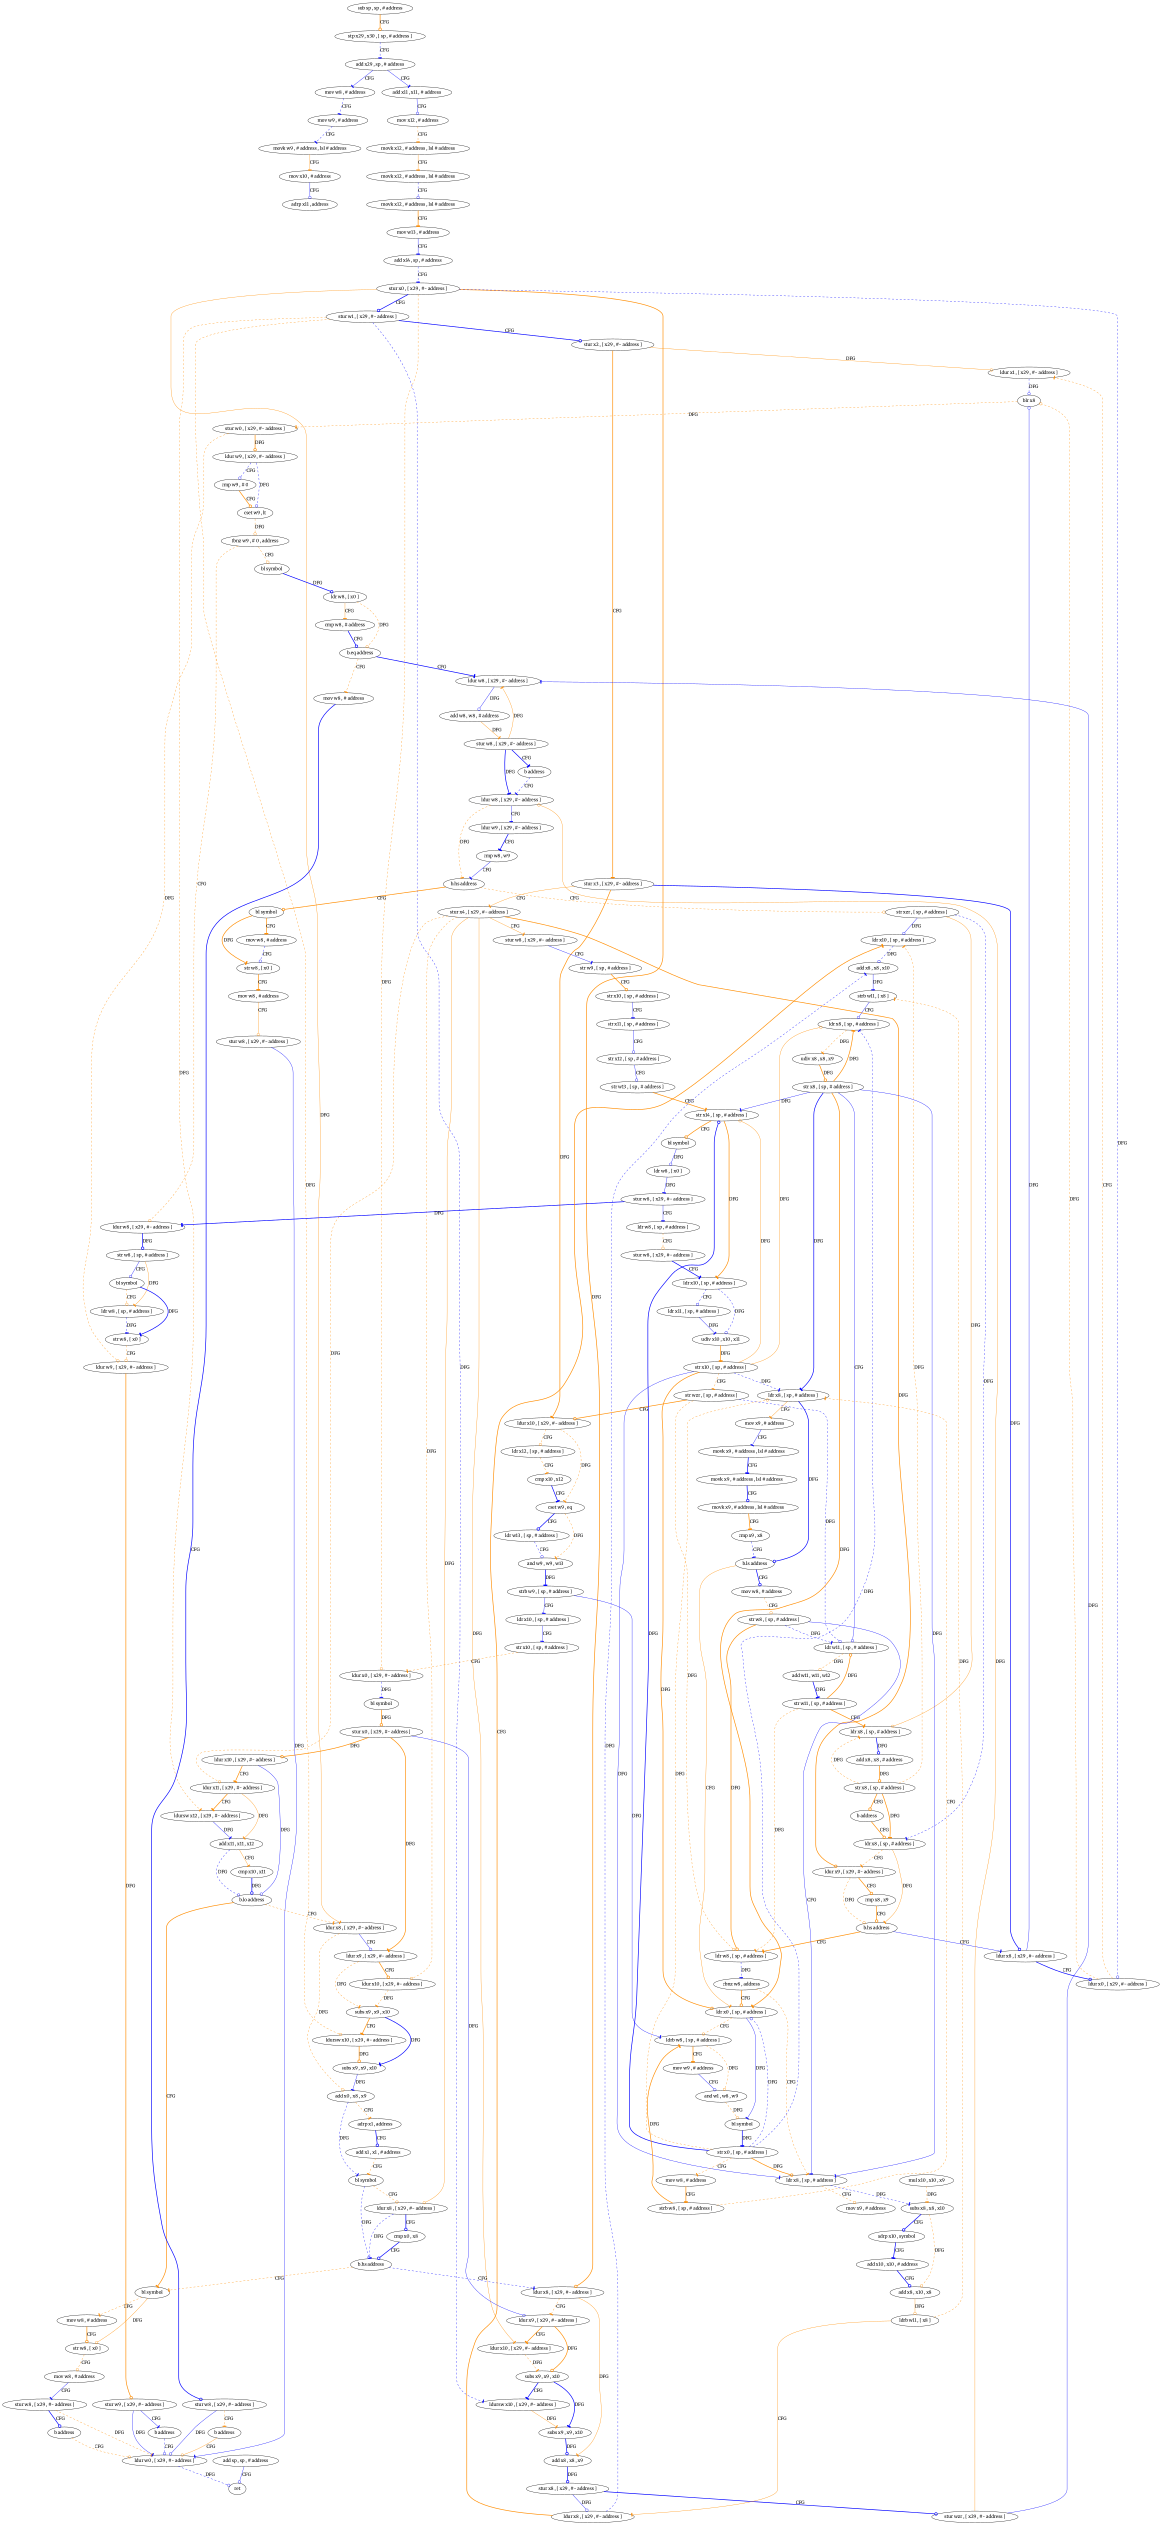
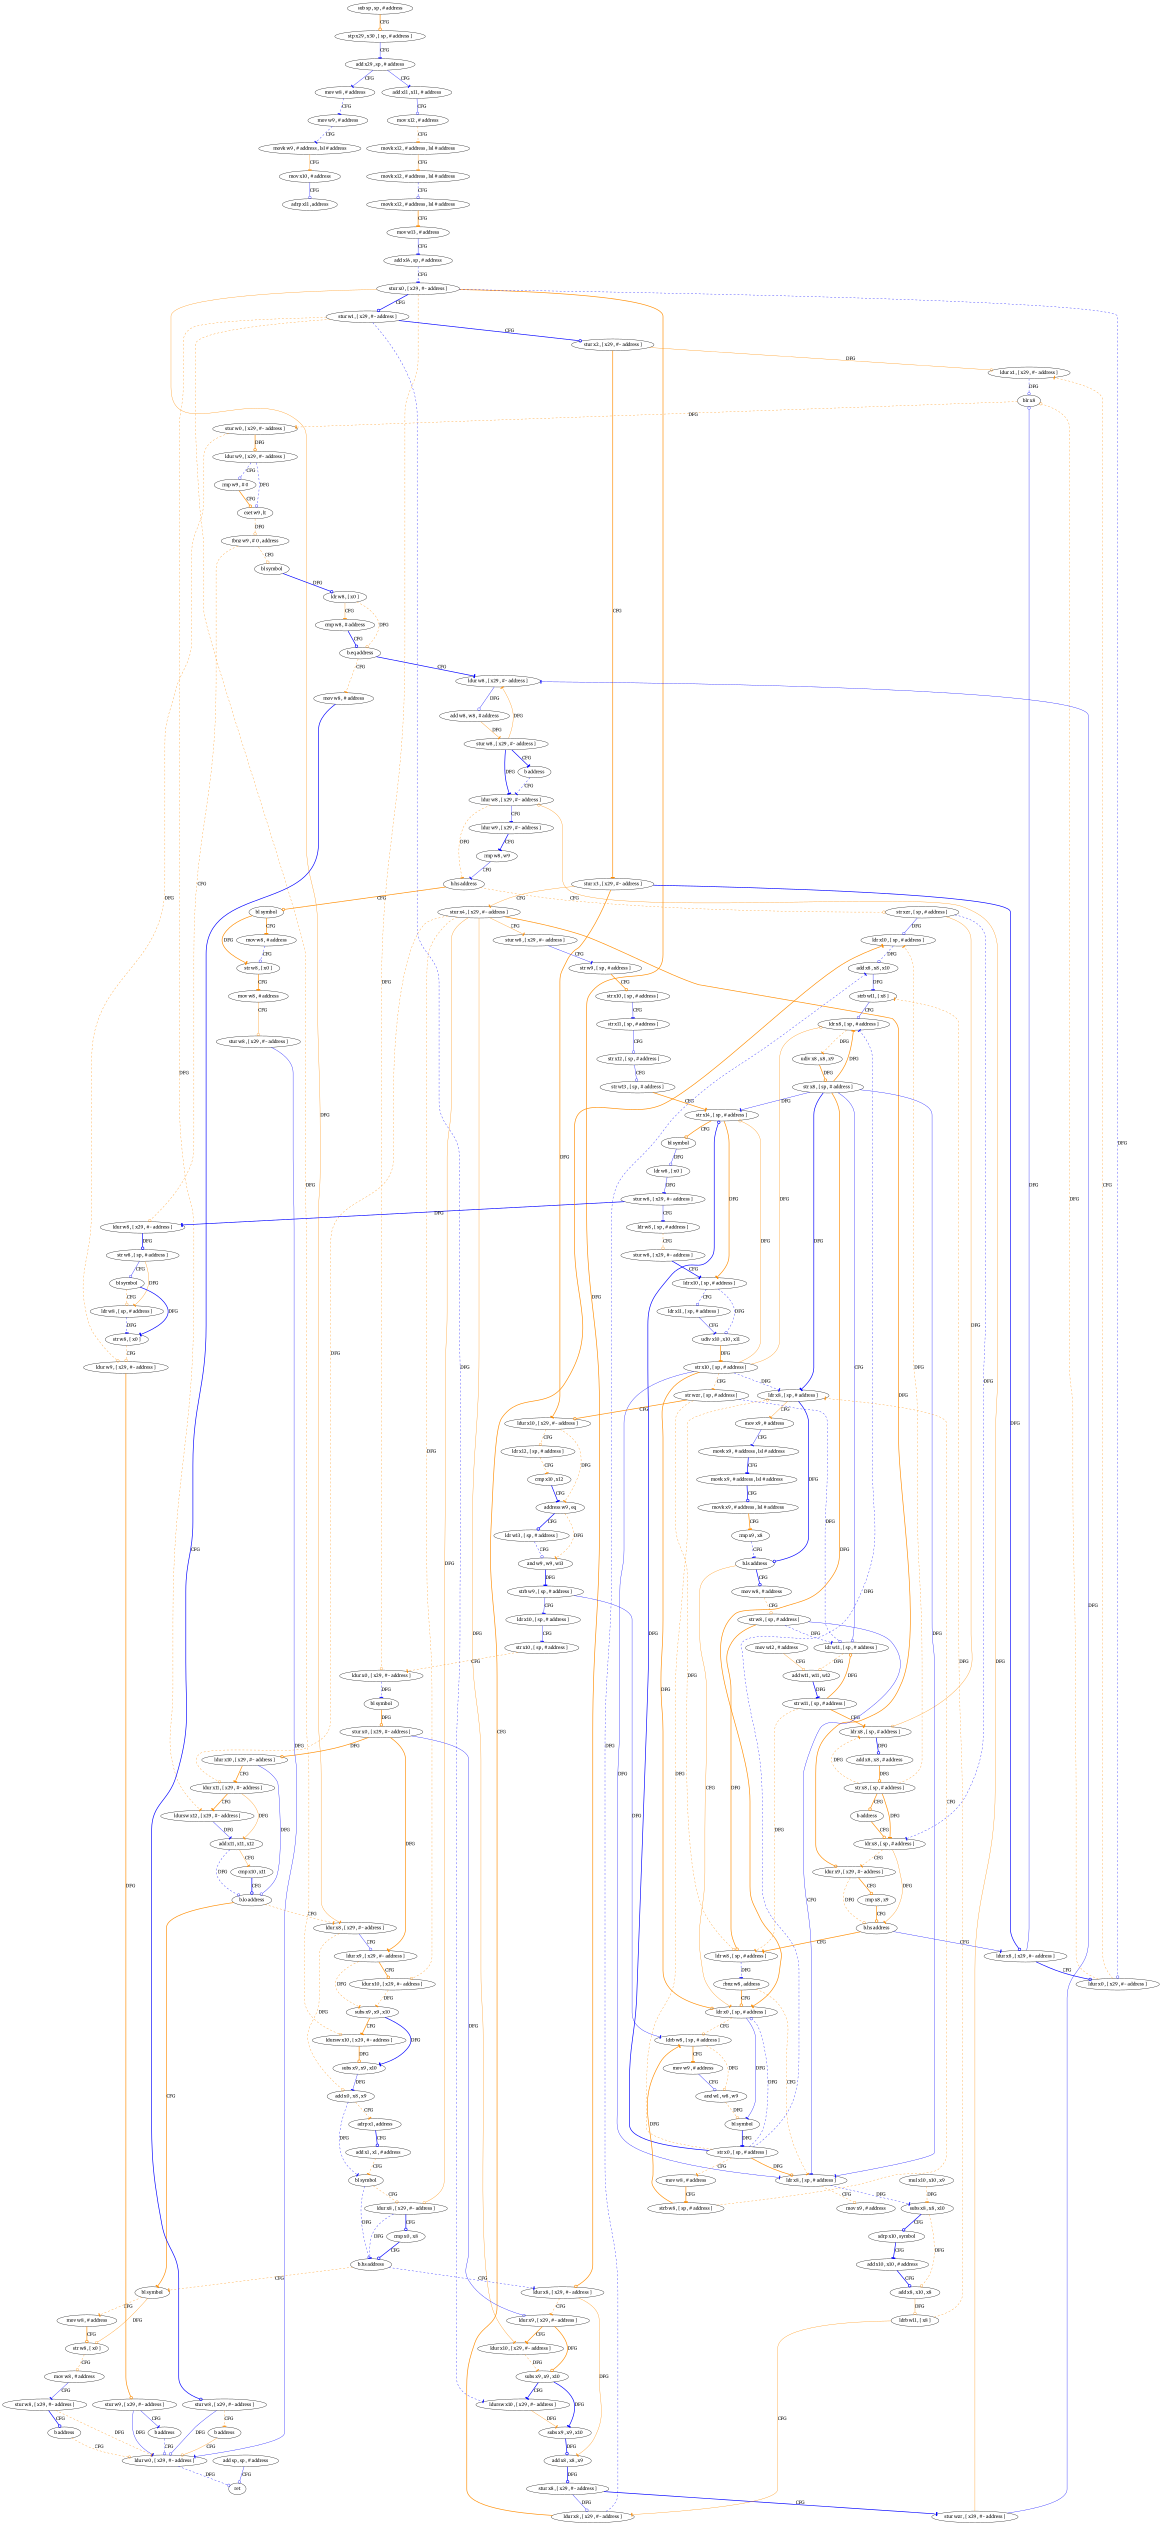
edge "stp x29 , x30 , [ sp , # address ]" -> "add x29 , sp , # address": style dashed -> solid
edge "ldr x11 , [ sp , # address ]" -> "udiv x10 , x10 , x11": label "DFG" -> "CFG"
node "cset w9 , eq": label "cset w9 , eq" -> "address w9 , eq"
node "mov w12 , # address": added
edge "cmp x10 , x11" -> "b.lo address": label "DFG" -> "CFG"
edge "stur x8 , [ x29 , #- address ]" -> "stur wzr , [ x29 , #- address ]": arrowhead odot -> tee
